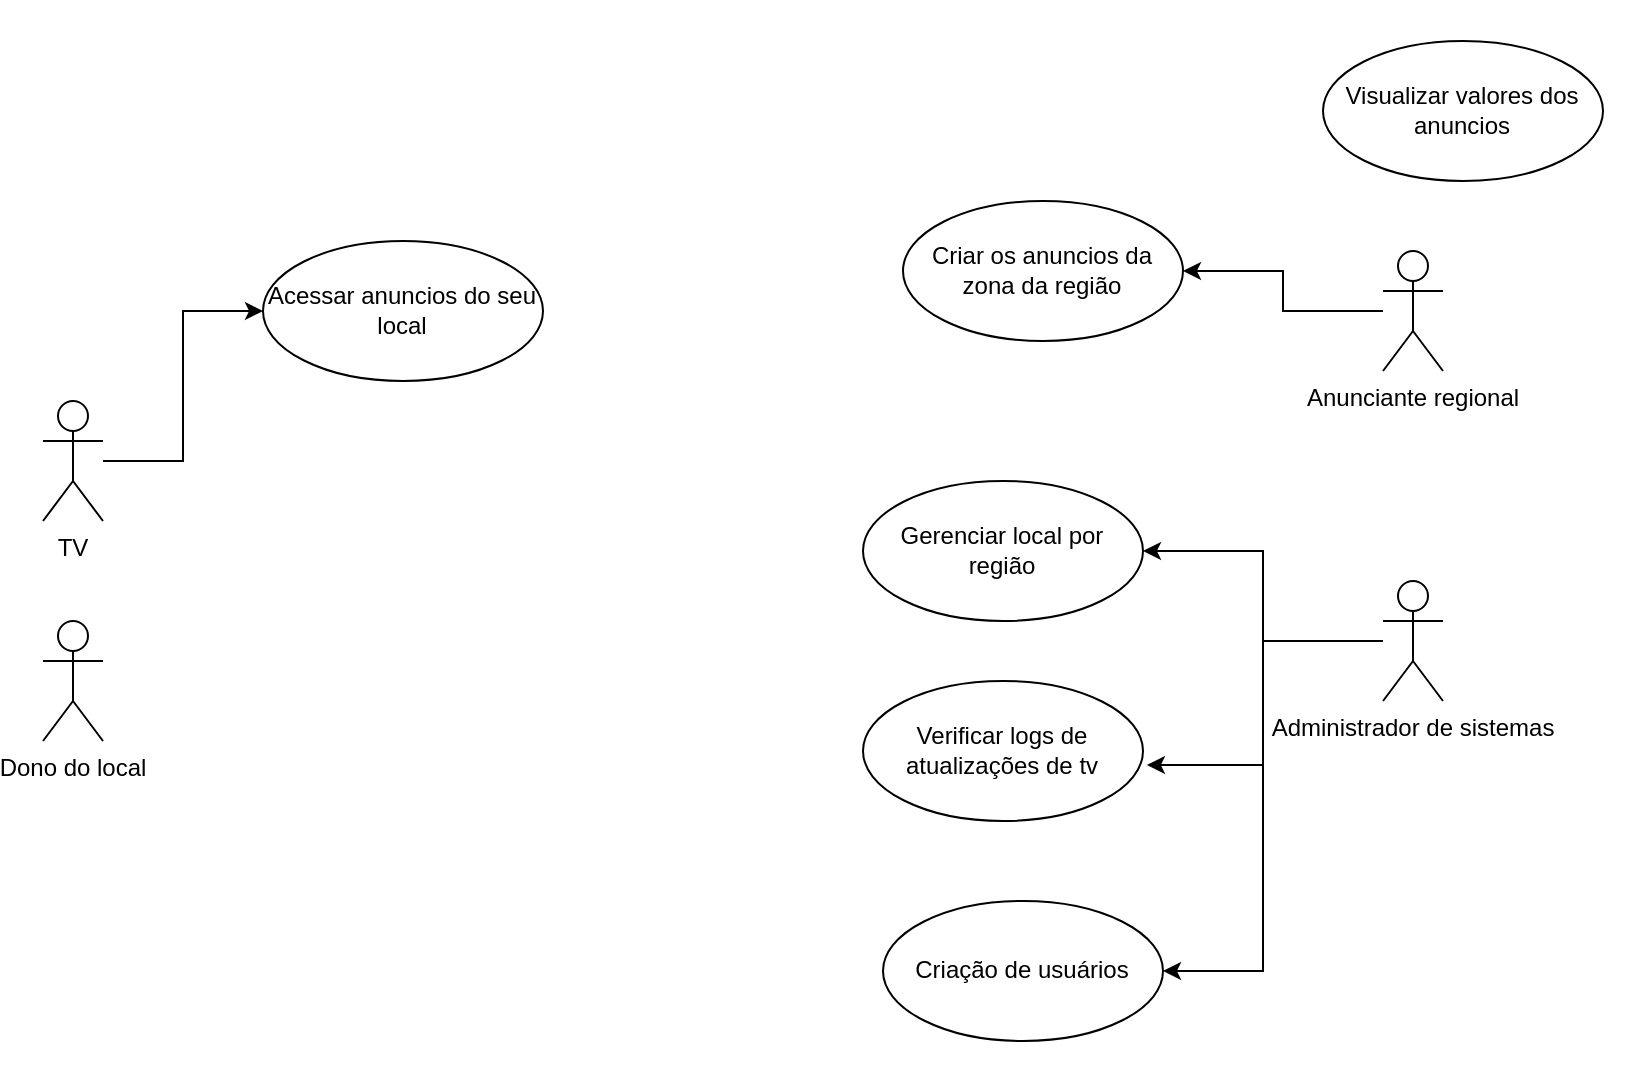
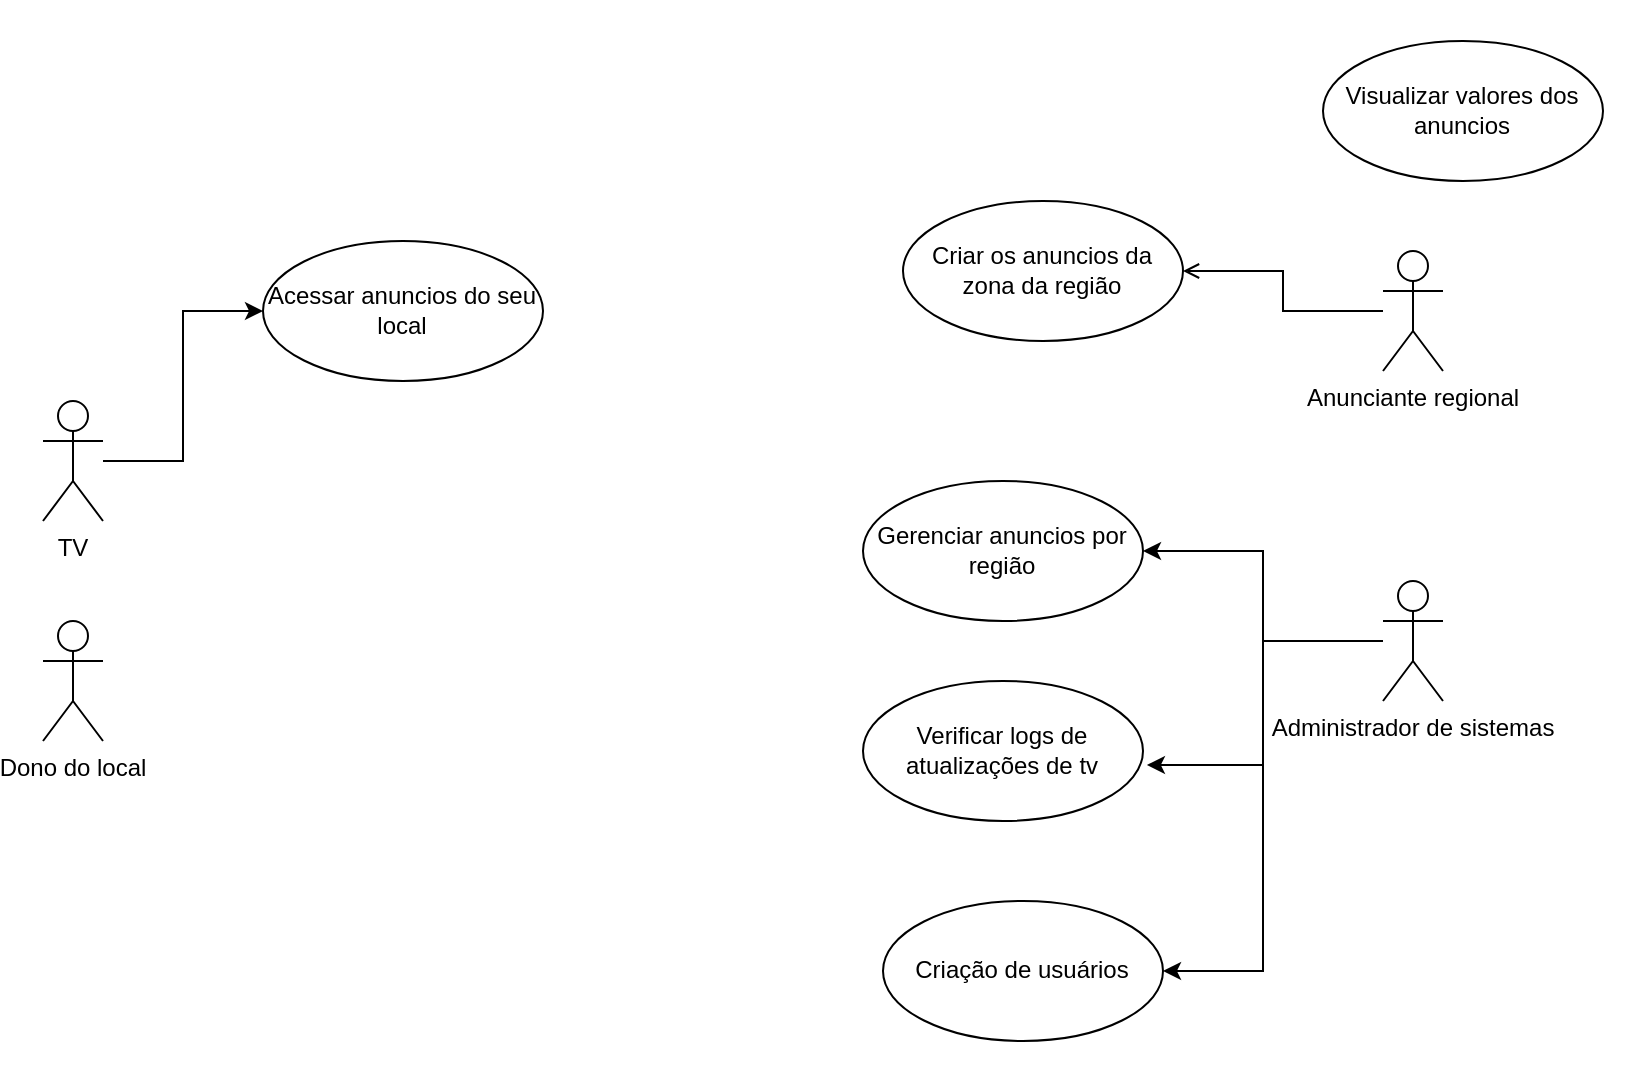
edge "Anunciante regional" -> "Criar os anuncios da zona da região": arrowhead classic -> open
node "Gerenciar local por região": label "Gerenciar local por região" -> "Gerenciar anuncios por região"
